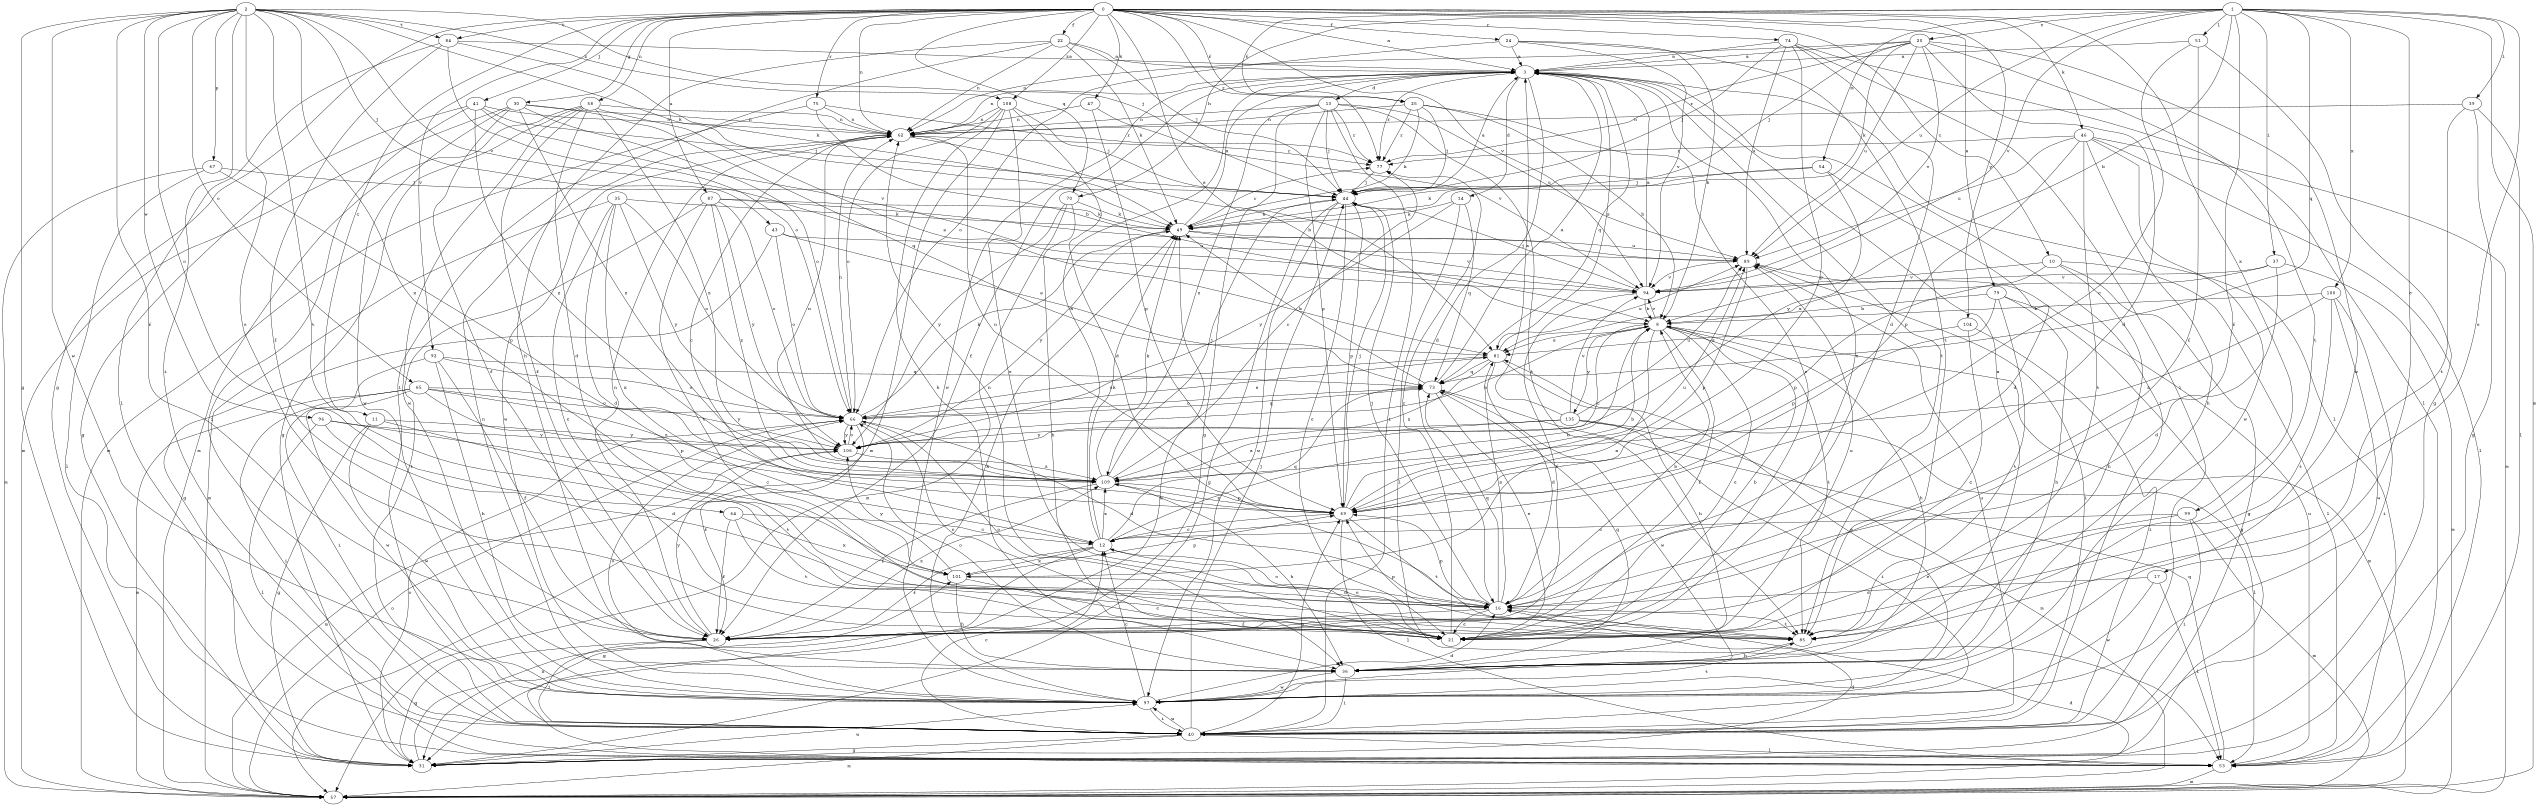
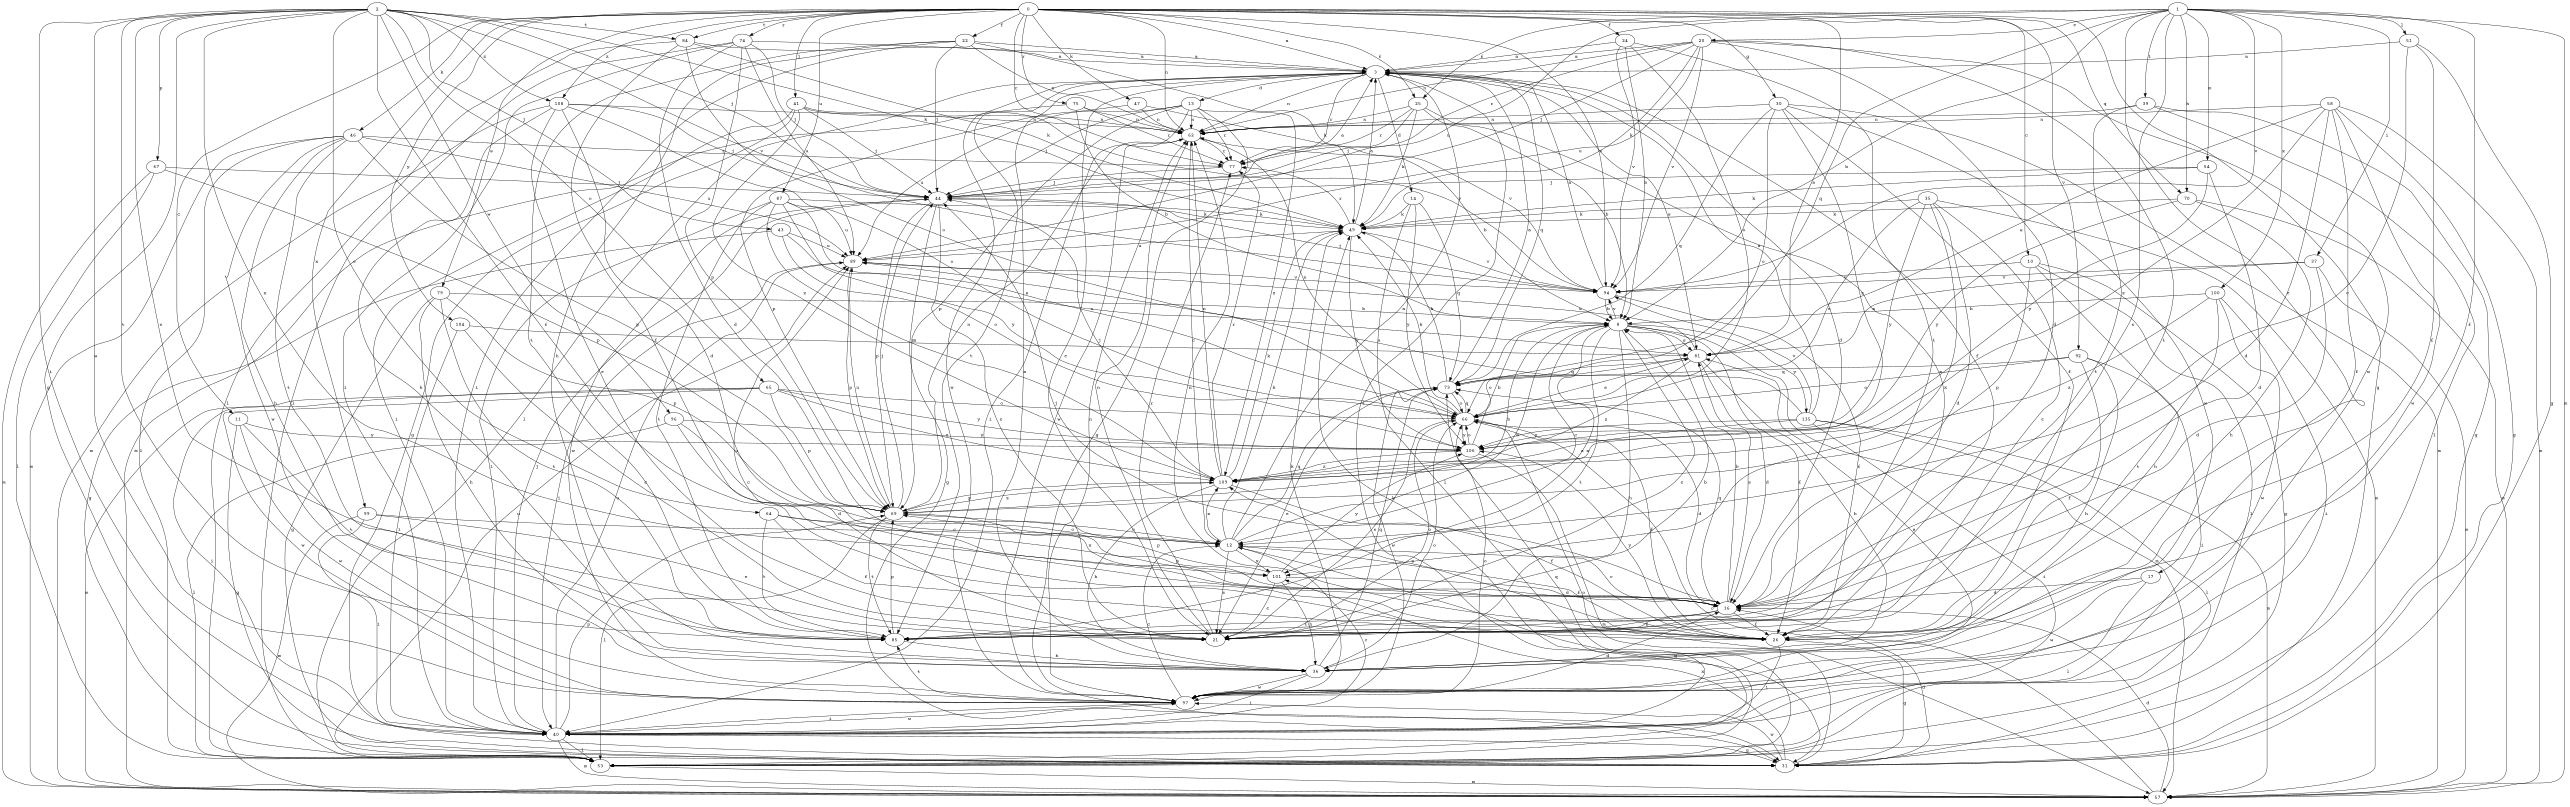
edge "0" -> "58": removed, label "n"
edge "13" -> "85": now "22" -> "85"
edge "8" -> "109": now "8" -> "12"
